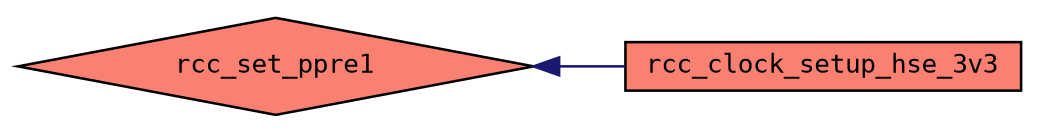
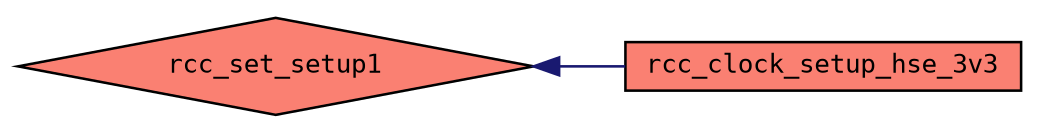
node "rcc_set_ppre1": label "rcc_set_ppre1" -> "rcc_set_setup1"
